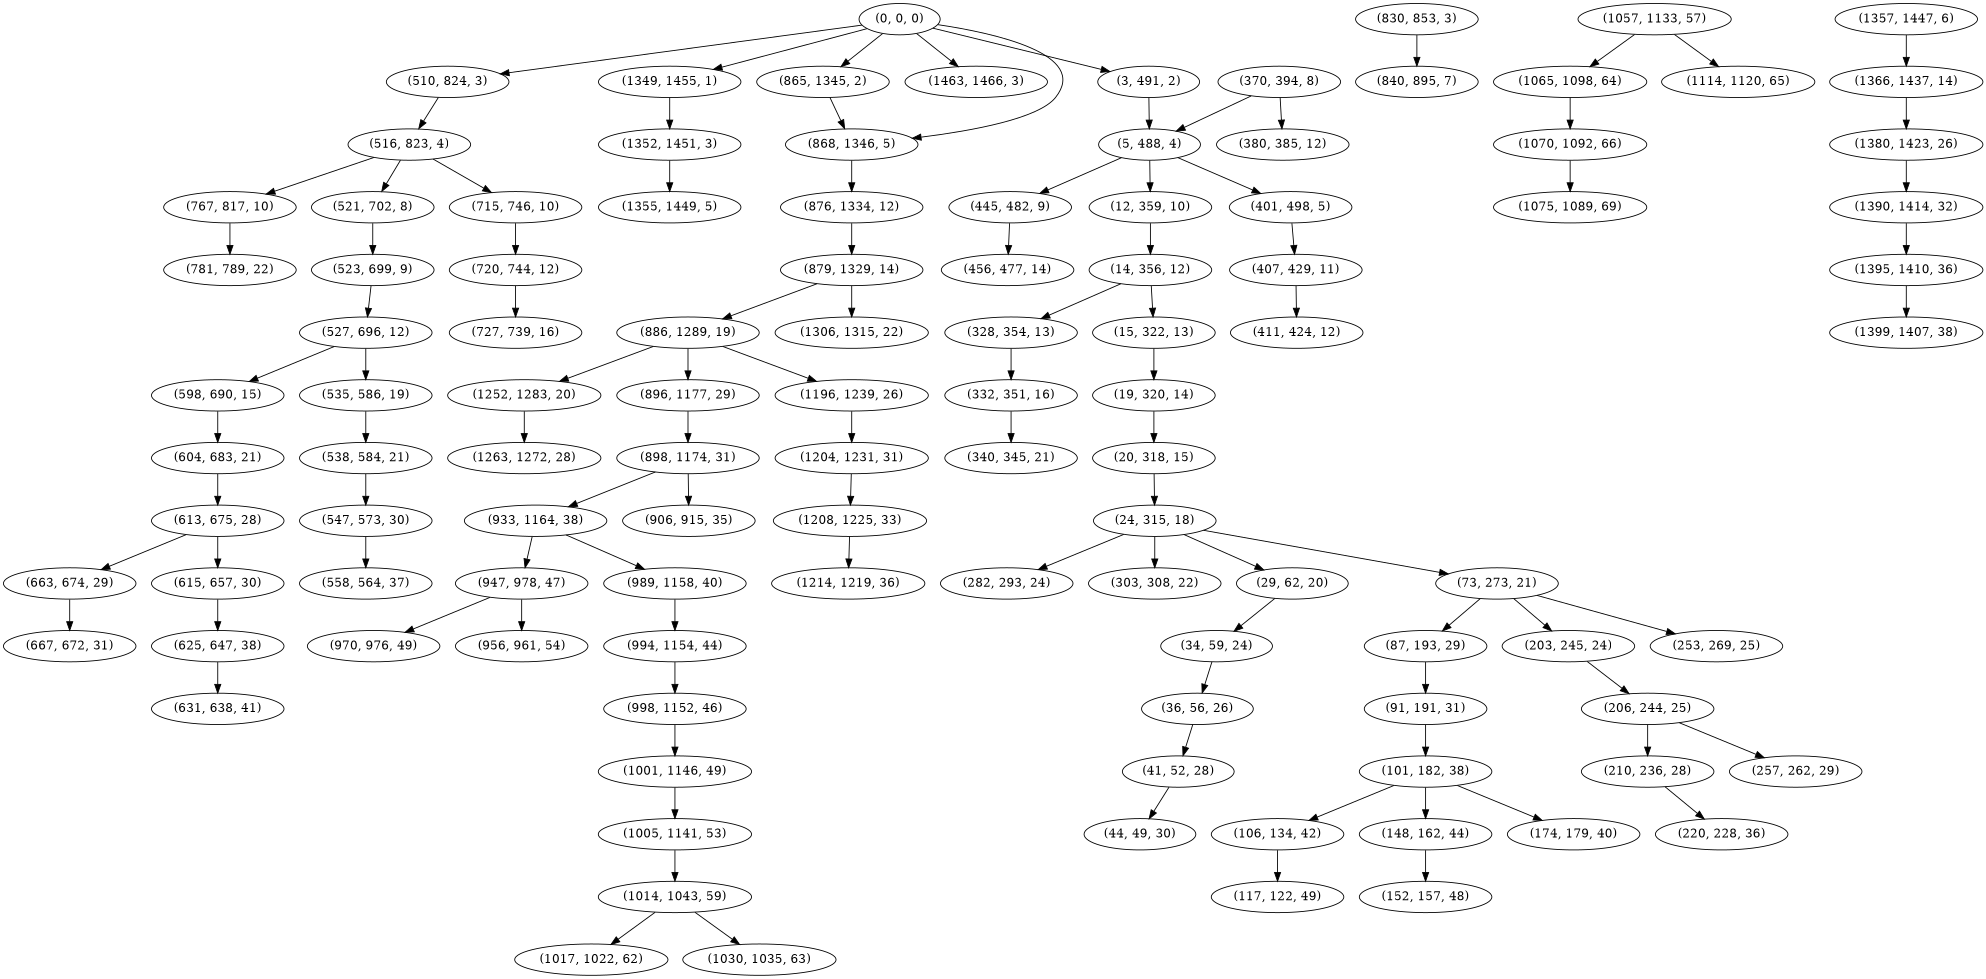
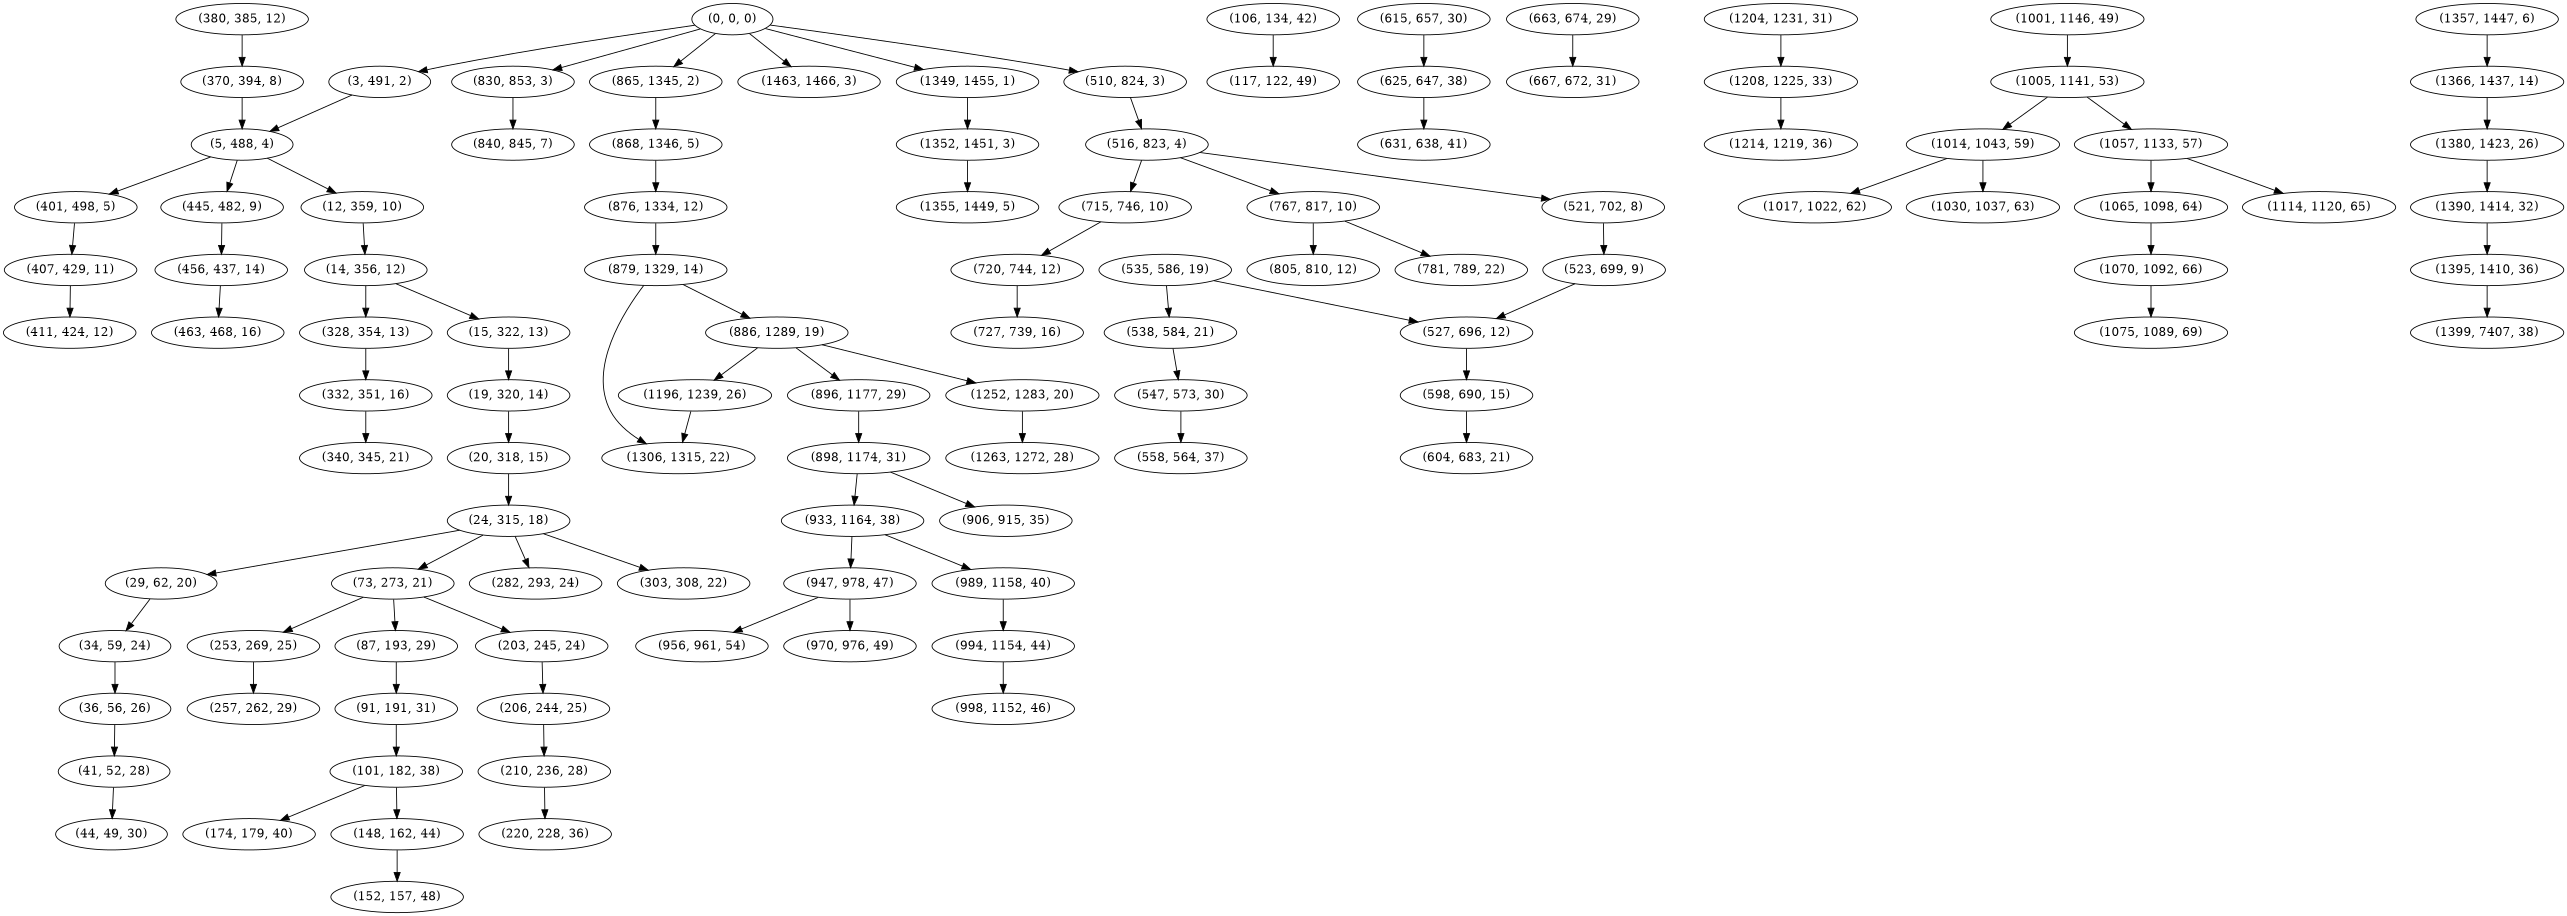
node "(840, 895, 7)": label "(840, 895, 7)" -> "(840, 845, 7)"
edge "(0, 0, 0)" -> "(868, 1346, 5)": now "(0, 0, 0)" -> "(830, 853, 3)"
edge "(370, 394, 8)" -> "(380, 385, 12)": reversed
edge "(1005, 1141, 53)" -> "(1057, 1133, 57)": added
node "(456, 477, 14)": label "(456, 477, 14)" -> "(456, 437, 14)"
node "(805, 810, 12)": added
node "(463, 468, 16)": added
node "(1399, 1407, 38)": label "(1399, 1407, 38)" -> "(1399, 7407, 38)"
edge "(527, 696, 12)" -> "(535, 586, 19)": reversed
edge "(1196, 1239, 26)" -> "(1204, 1231, 31)": now "(1196, 1239, 26)" -> "(1306, 1315, 22)"
node "(613, 675, 28)": removed
edge "(998, 1152, 46)" -> "(1001, 1146, 49)": removed
edge "(206, 244, 25)" -> "(257, 262, 29)": now "(253, 269, 25)" -> "(257, 262, 29)"
edge "(101, 182, 38)" -> "(106, 134, 42)": removed
node "(1030, 1035, 63)": label "(1030, 1035, 63)" -> "(1030, 1037, 63)"
